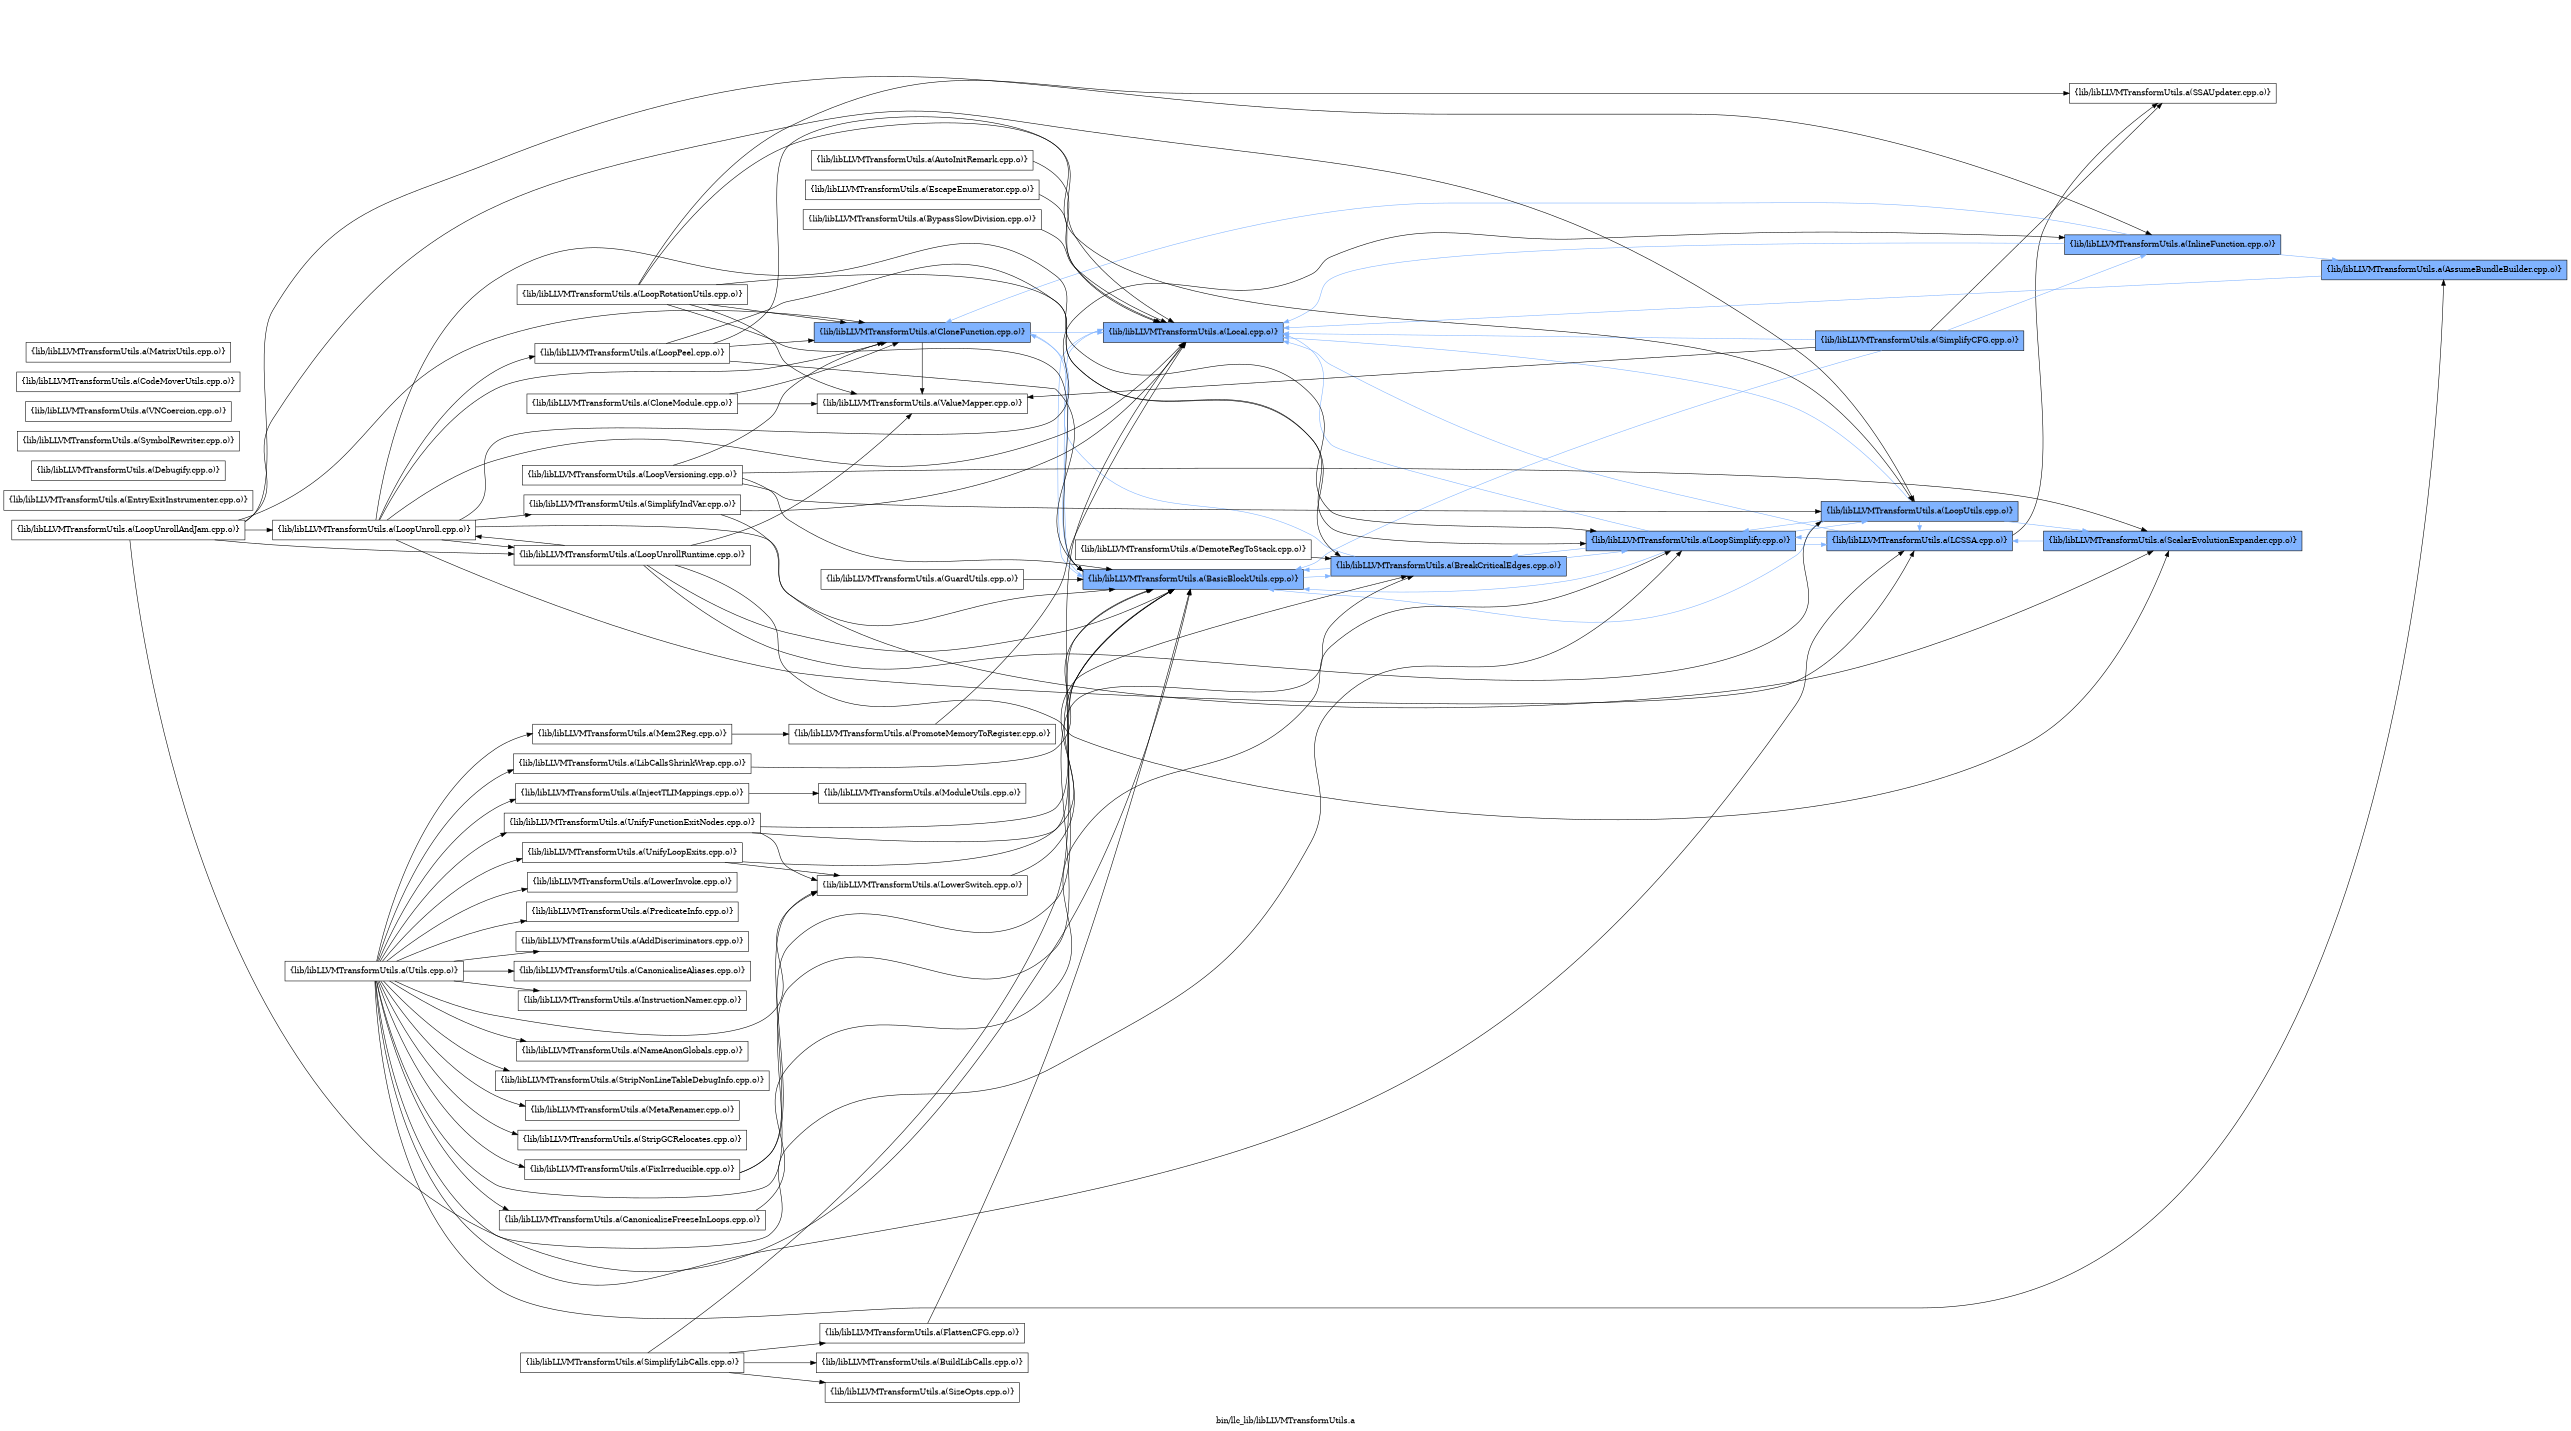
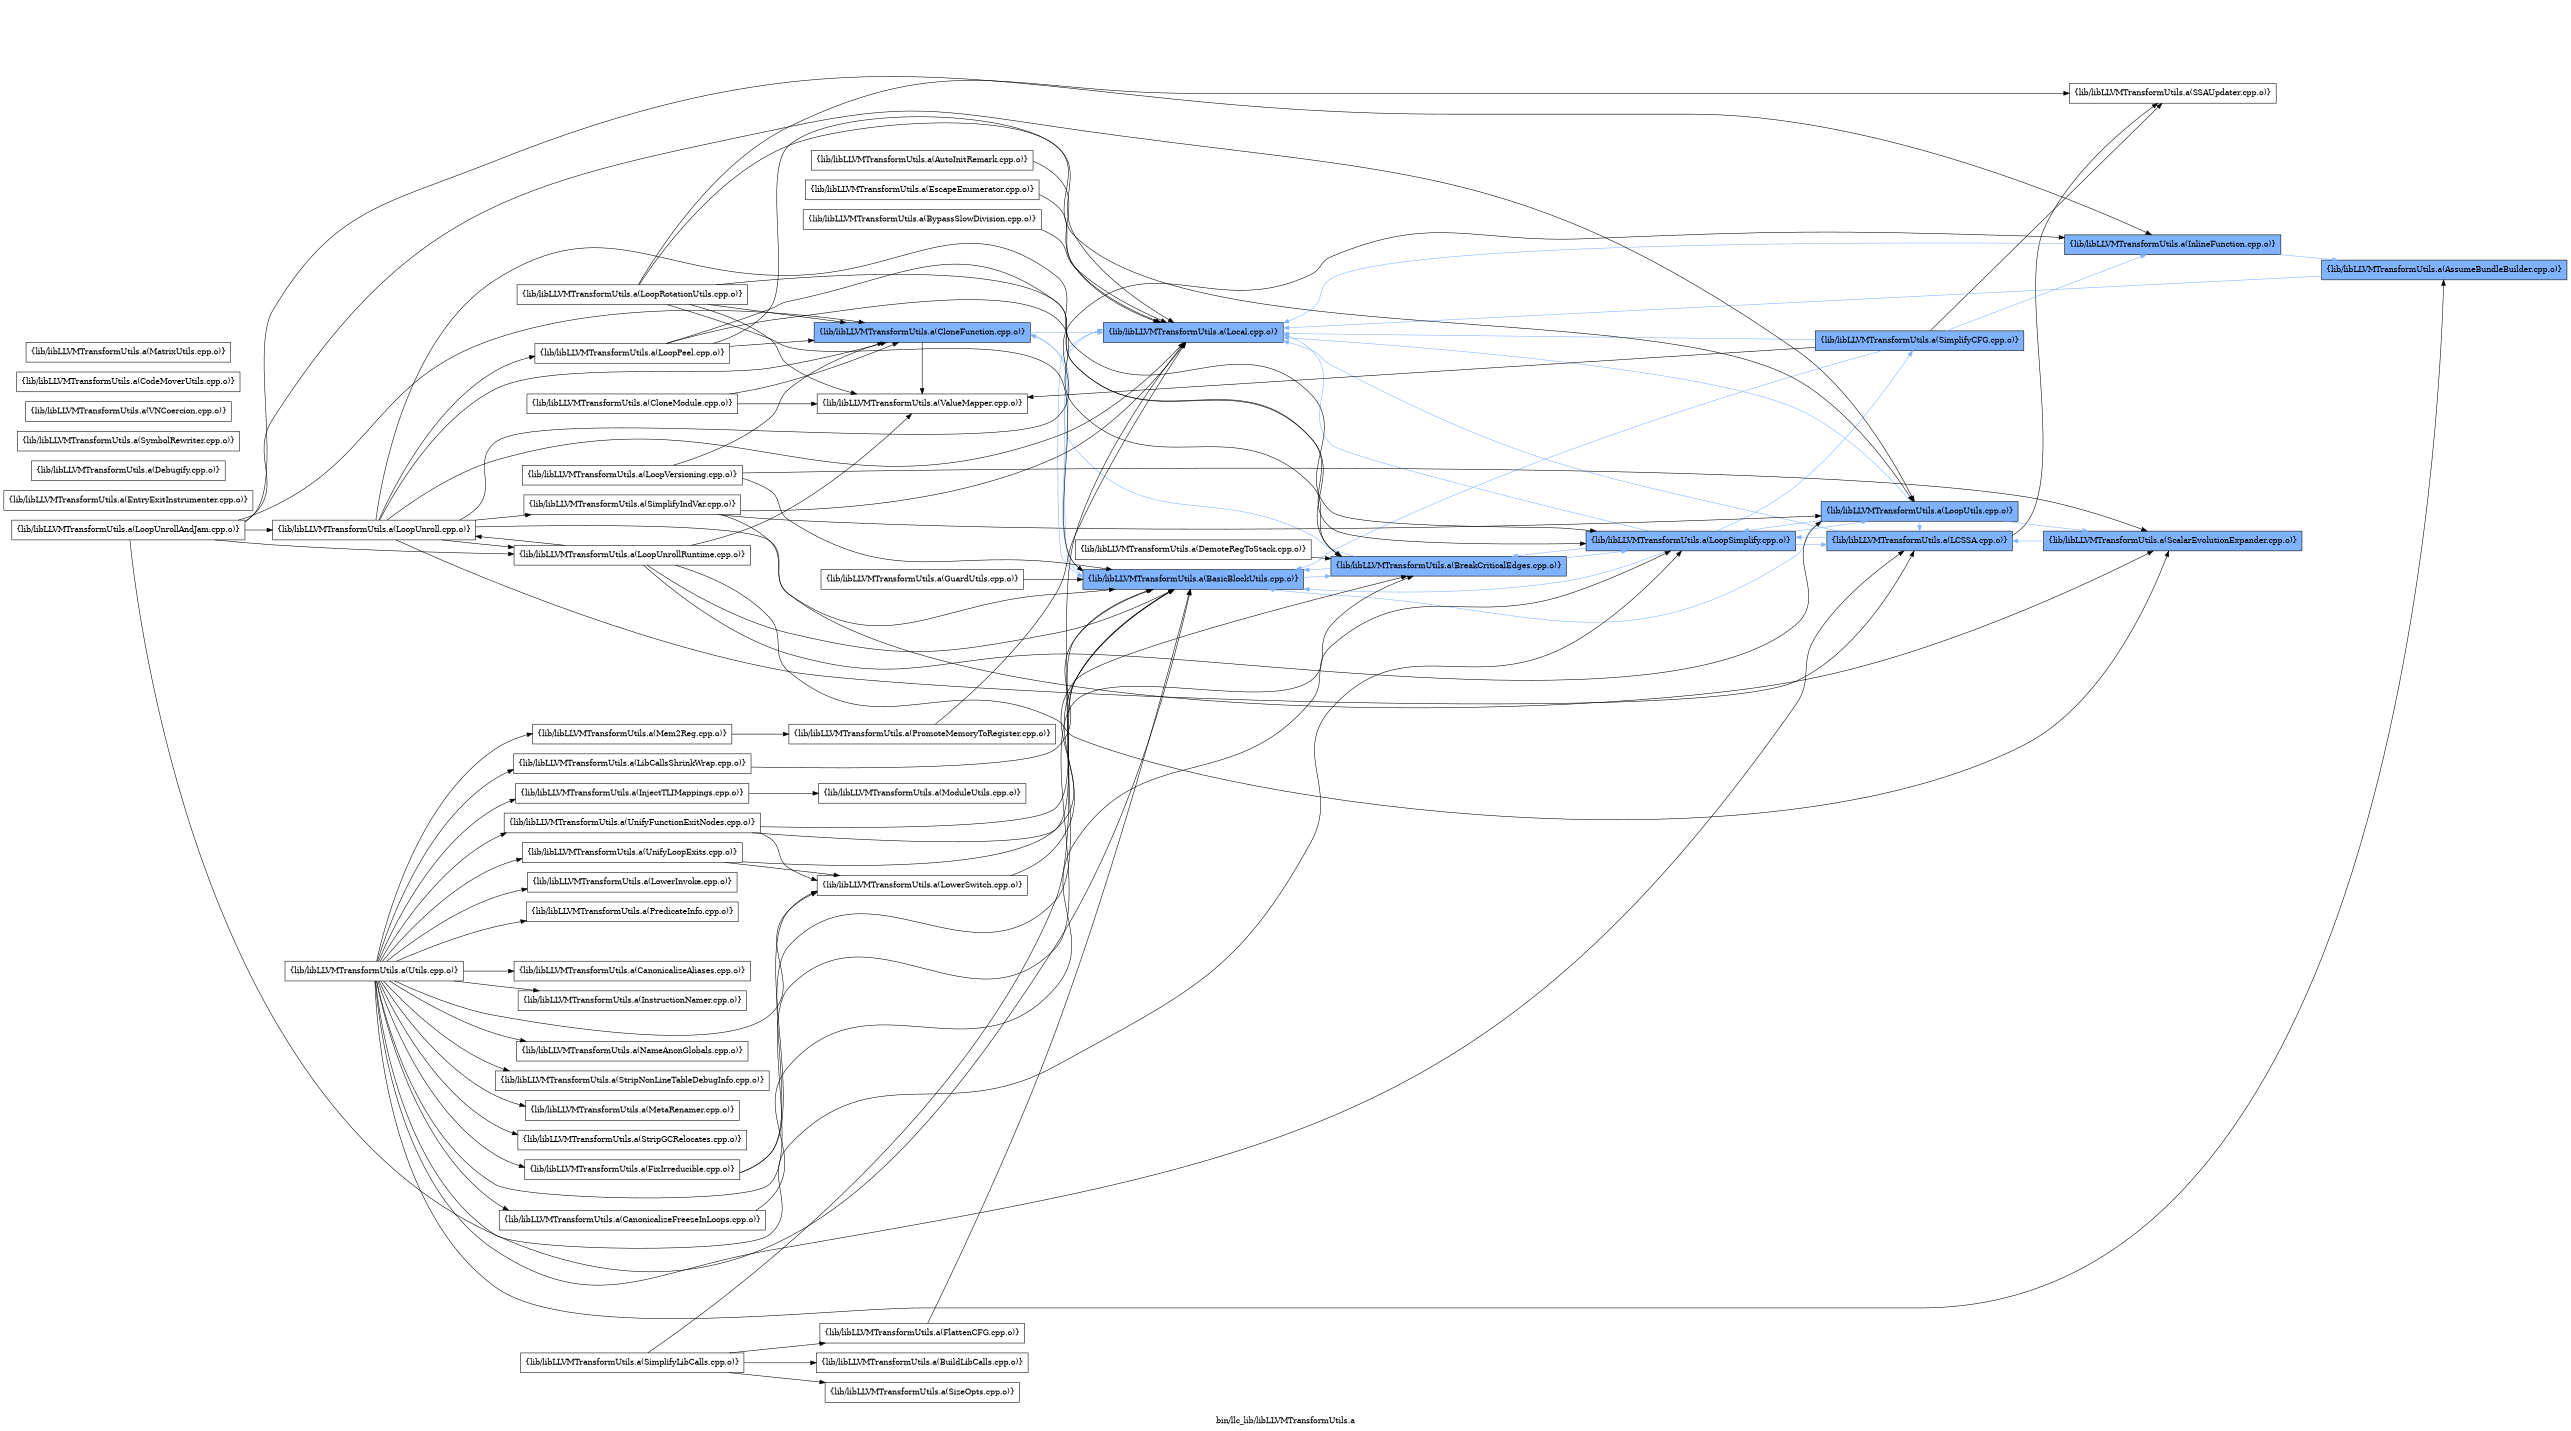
edge "{lib/libLLVMTransformUtils.a(InlineFunction.cpp.o)}" -> "{lib/libLLVMTransformUtils.a(CloneFunction.cpp.o)}": removed
edge "{lib/libLLVMTransformUtils.a(LoopPeel.cpp.o)}" -> "{lib/libLLVMTransformUtils.a(BasicBlockUtils.cpp.o)}": now "{lib/libLLVMTransformUtils.a(LoopPeel.cpp.o)}" -> "{lib/libLLVMTransformUtils.a(BreakCriticalEdges.cpp.o)}"
edge "{lib/libLLVMTransformUtils.a(LoopSimplify.cpp.o)}" -> "{lib/libLLVMTransformUtils.a(SimplifyCFG.cpp.o)}": added
edge "{lib/libLLVMTransformUtils.a(LoopVersioning.cpp.o)}" -> "{lib/libLLVMTransformUtils.a(LoopUtils.cpp.o)}": now "{lib/libLLVMTransformUtils.a(SimplifyIndVar.cpp.o)}" -> "{lib/libLLVMTransformUtils.a(LoopUtils.cpp.o)}"
node "{lib/libLLVMTransformUtils.a(AddDiscriminators.cpp.o)}": removed
